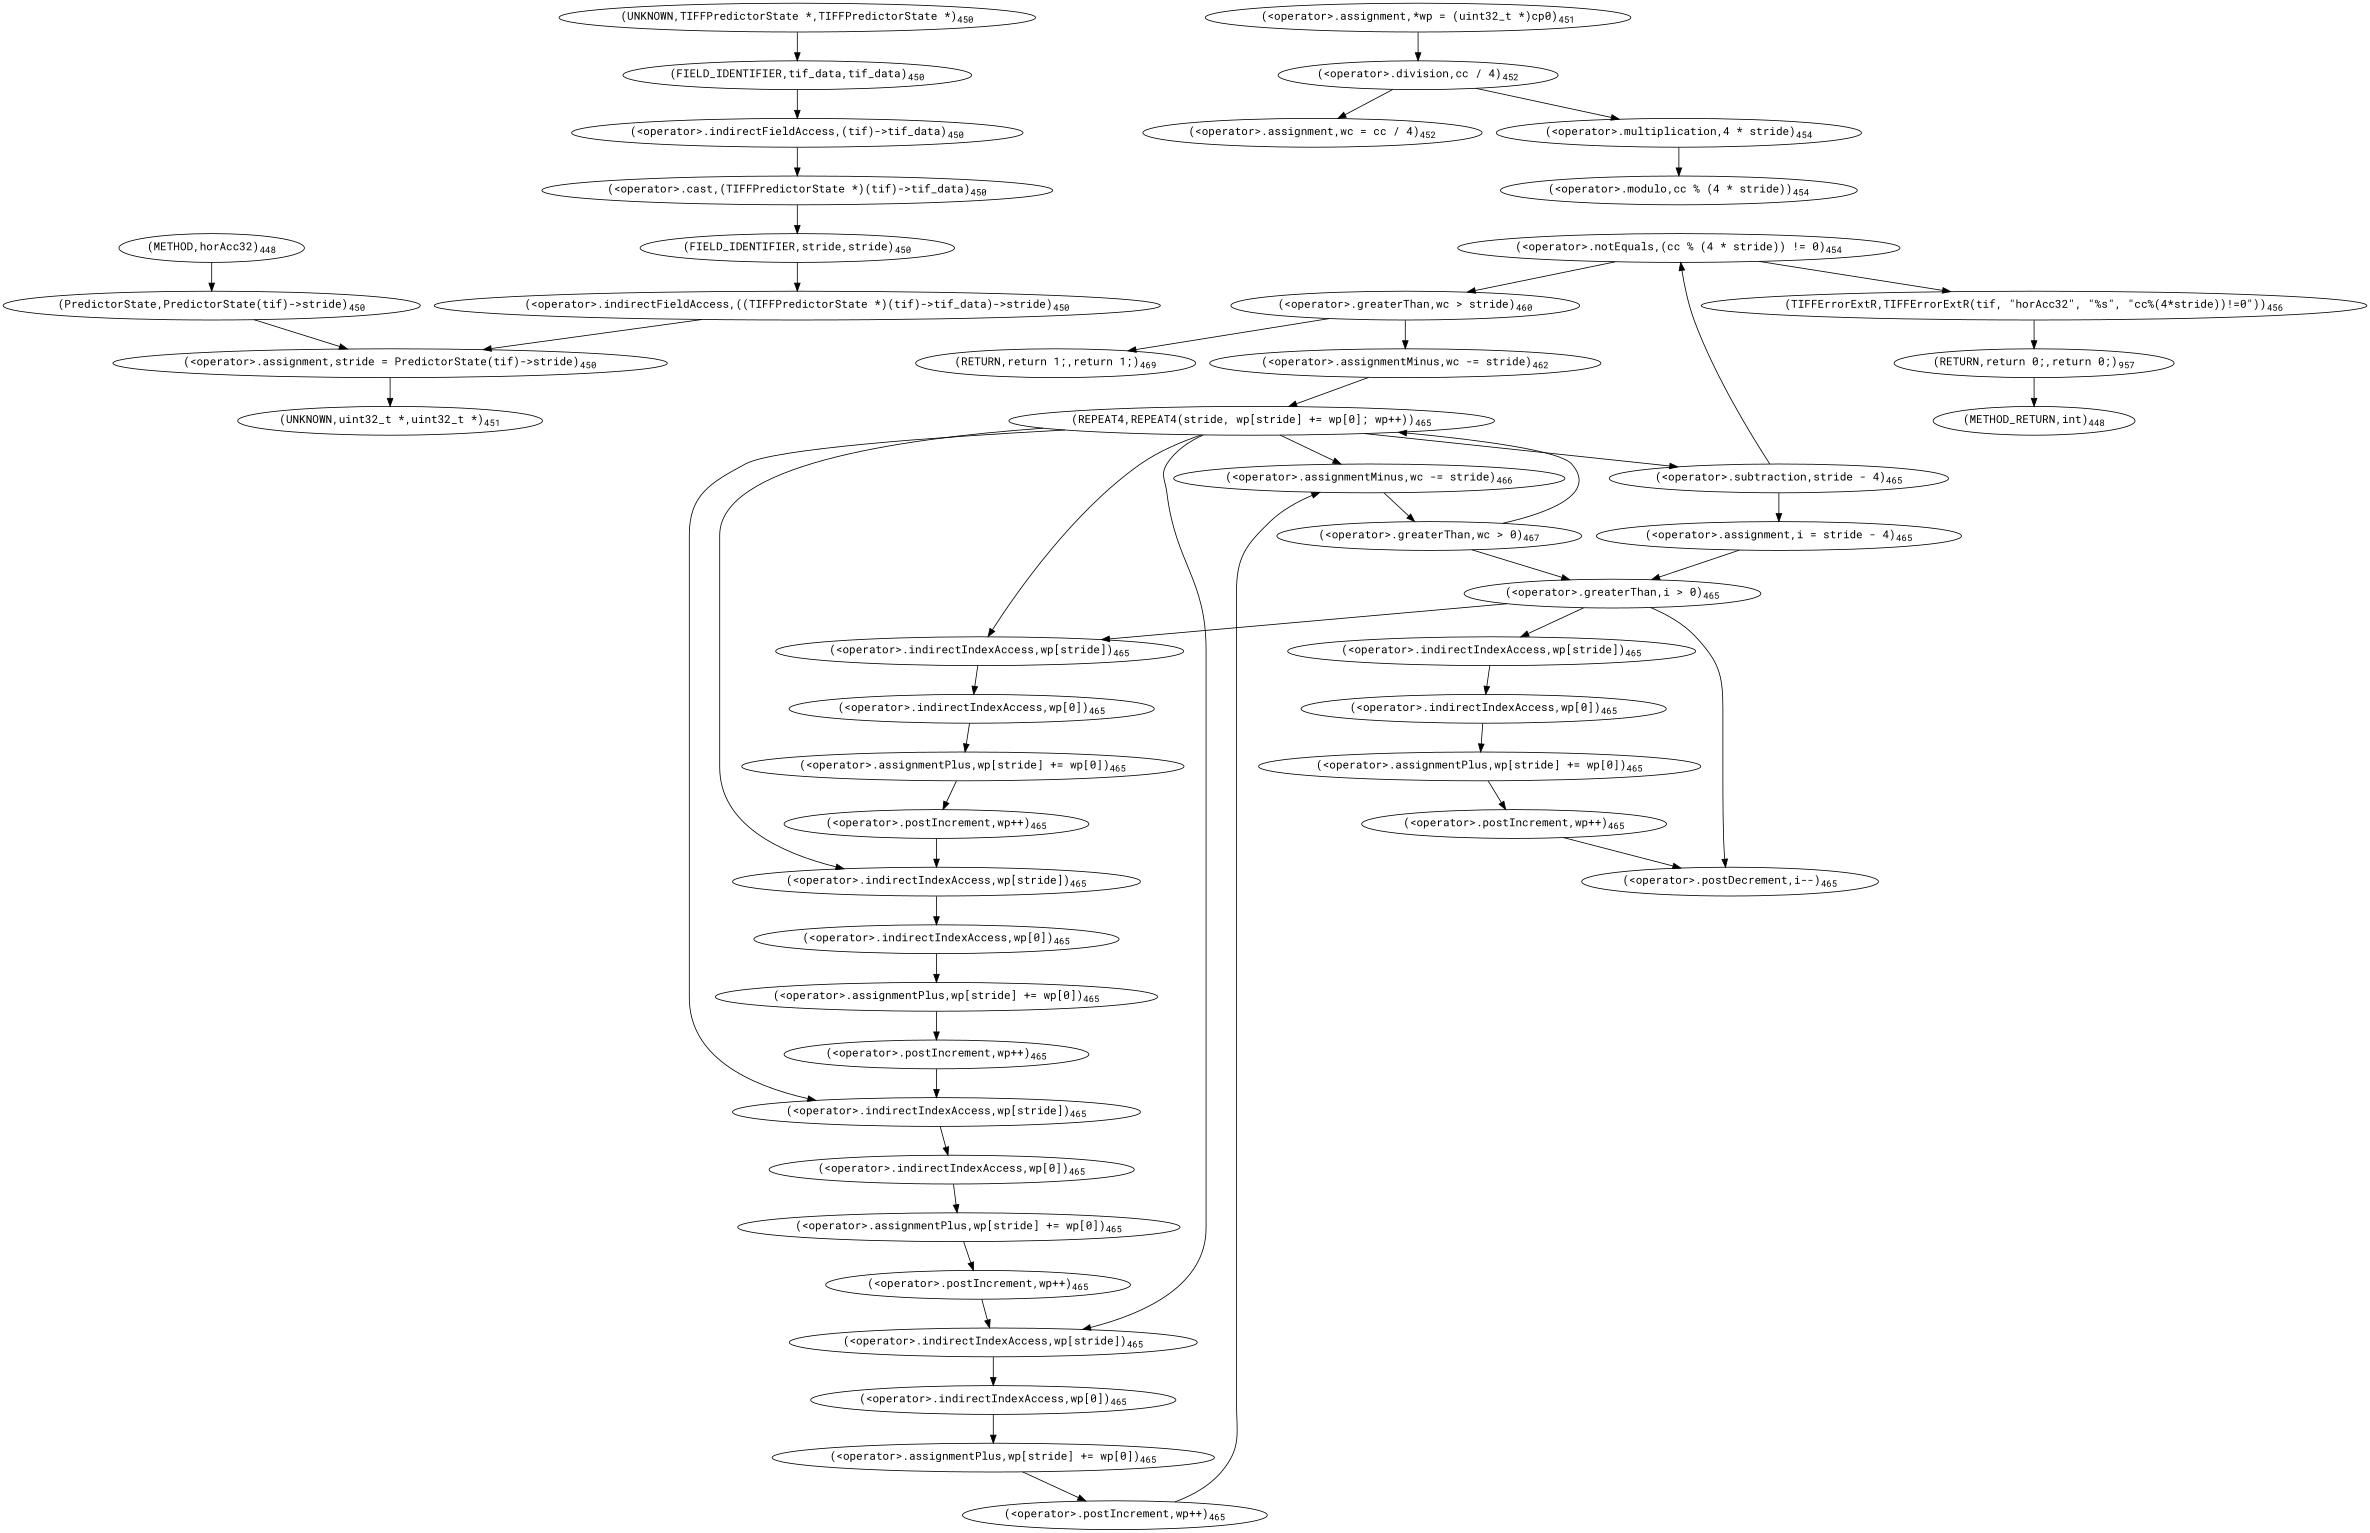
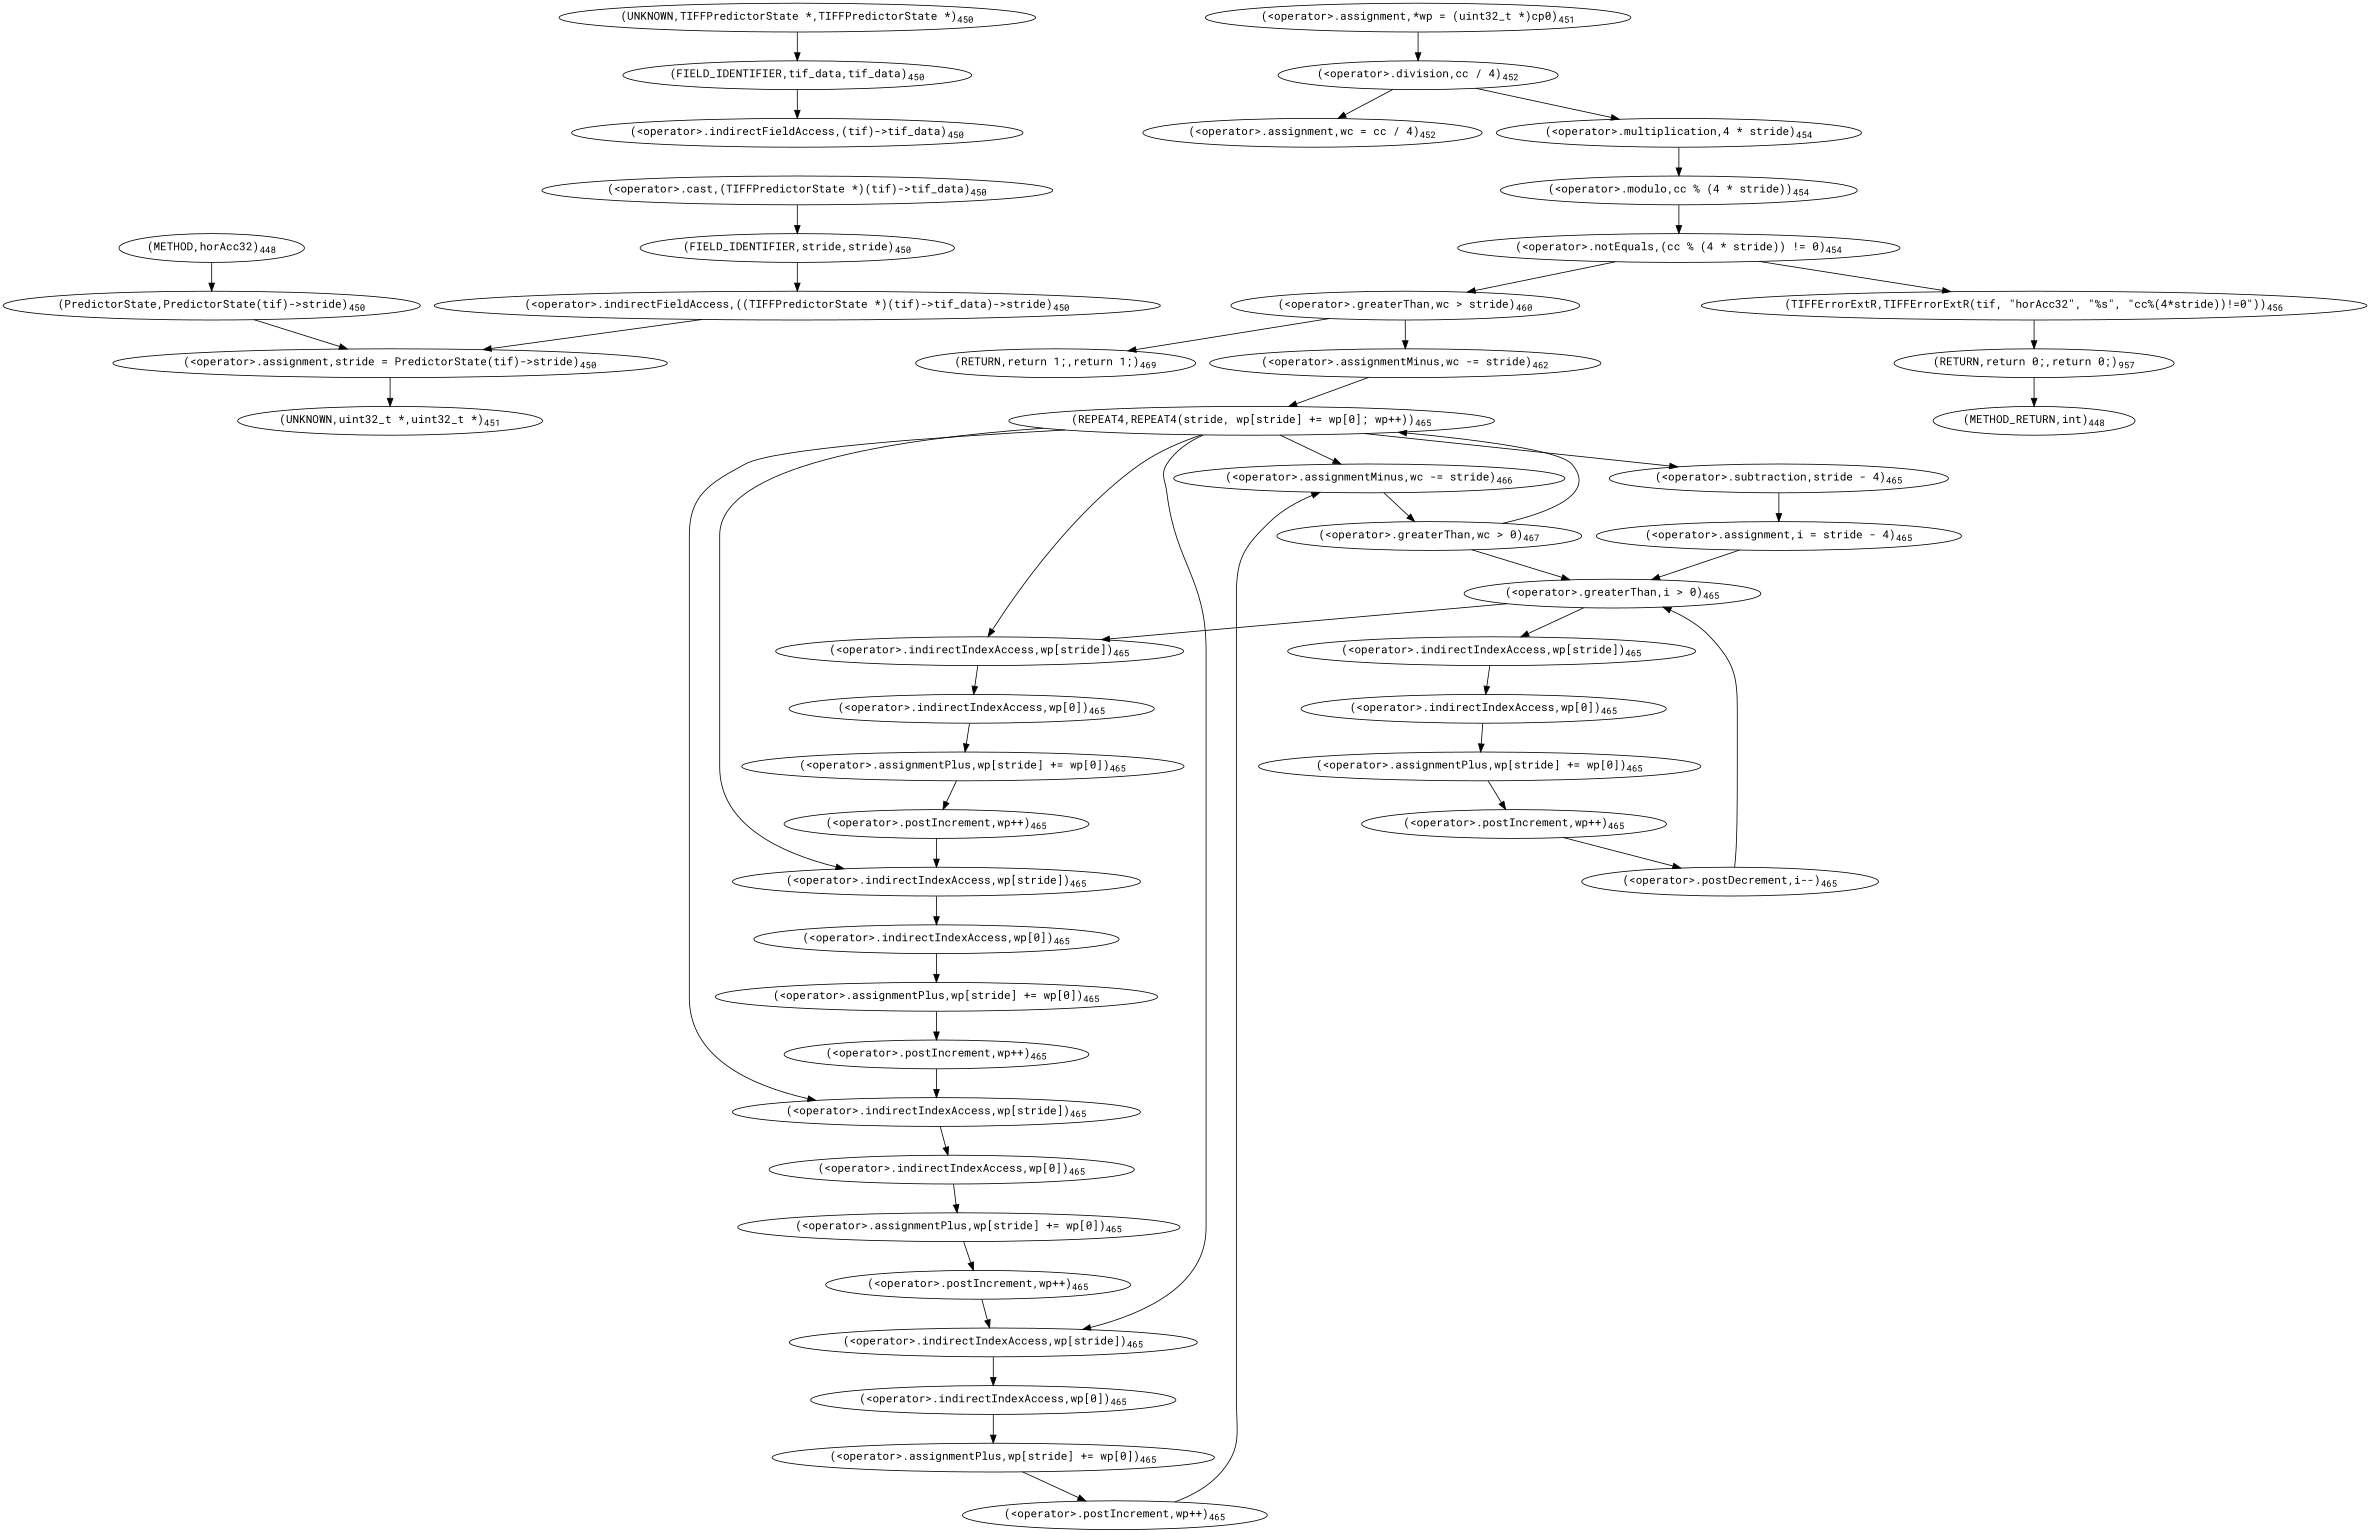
edge "(<operator>.indirectFieldAccess,(tif)->tif_data)" -> "(<operator>.cast,(TIFFPredictorState *)(tif)->tif_data)": removed
edge "(<operator>.subtraction,stride - 4)" -> "(<operator>.notEquals,(cc % (4 * stride)) != 0)": now "(<operator>.modulo,cc % (4 * stride))" -> "(<operator>.notEquals,(cc % (4 * stride)) != 0)"
edge "(<operator>.greaterThan,i > 0)" -> "(<operator>.postDecrement,i--)": reversed
